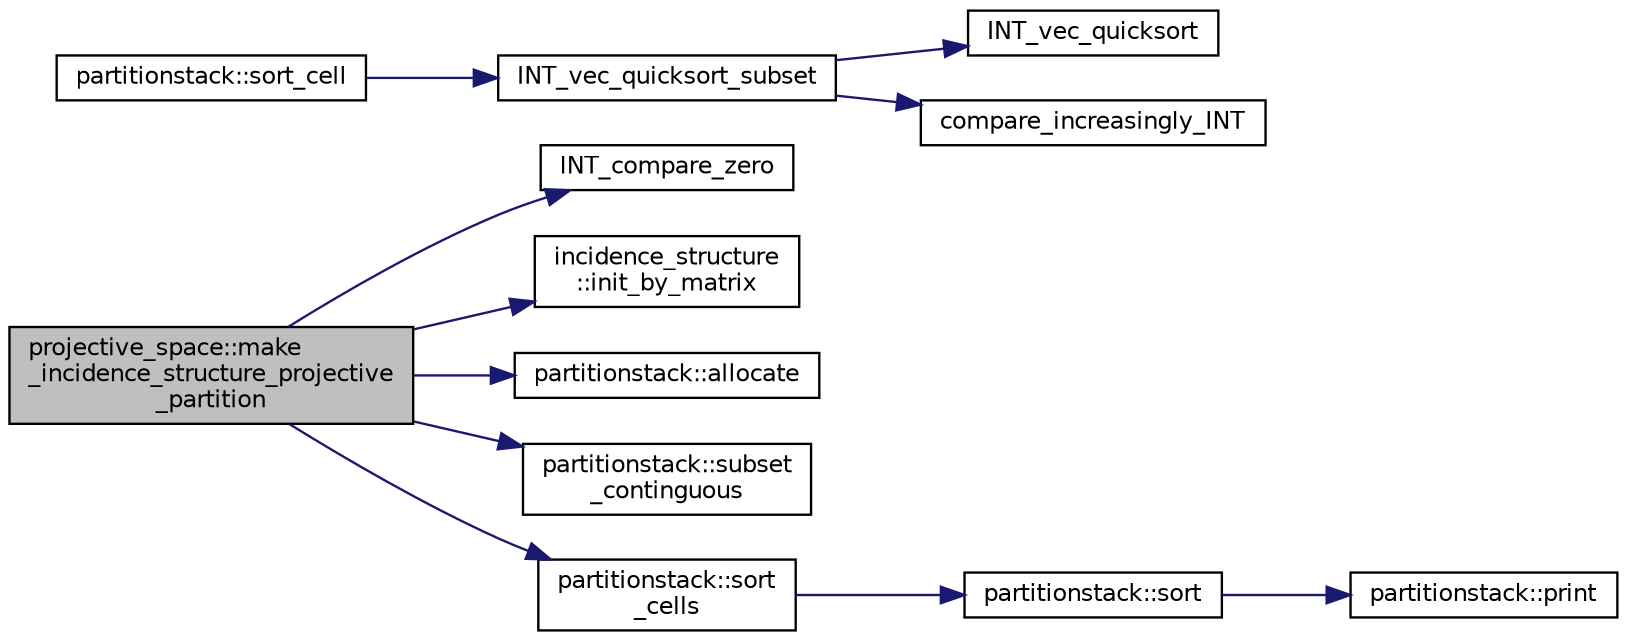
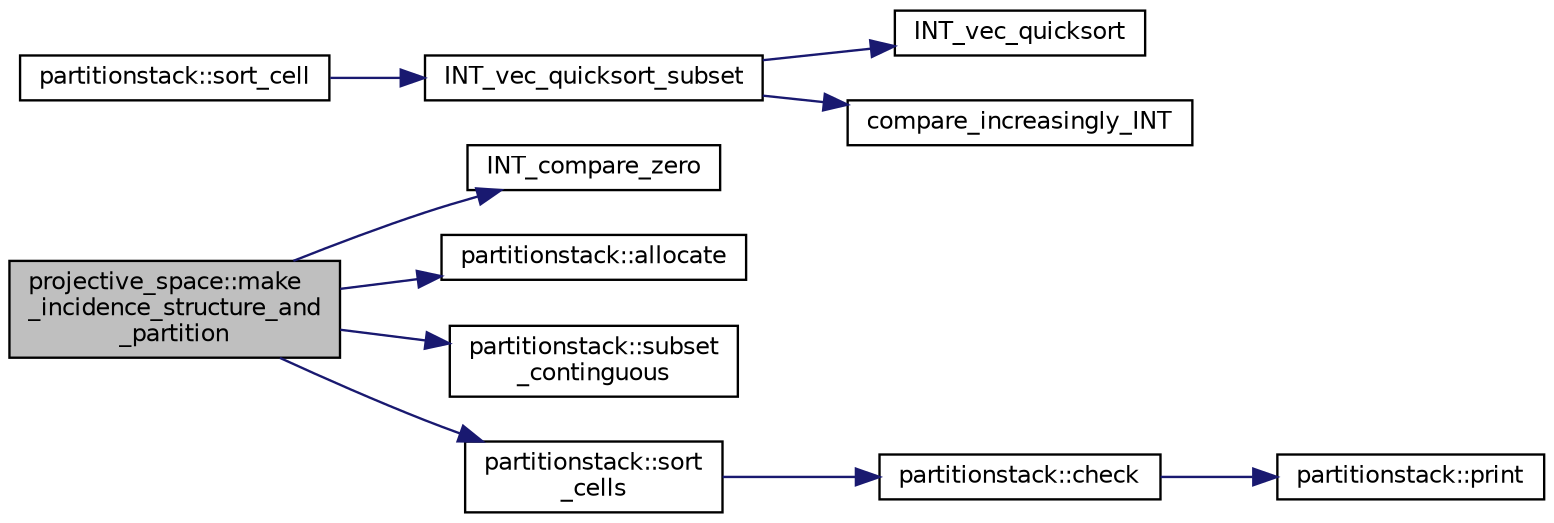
node "incidence_structure ::init_by_matrix": removed
node "projective_space::make _incidence_structure_projective _partition": label "projective_space::make _incidence_structure_projective _partition" -> "projective_space::make _incidence_structure_and _partition"
node "partitionstack::sort": label "partitionstack::sort" -> "partitionstack::check"
